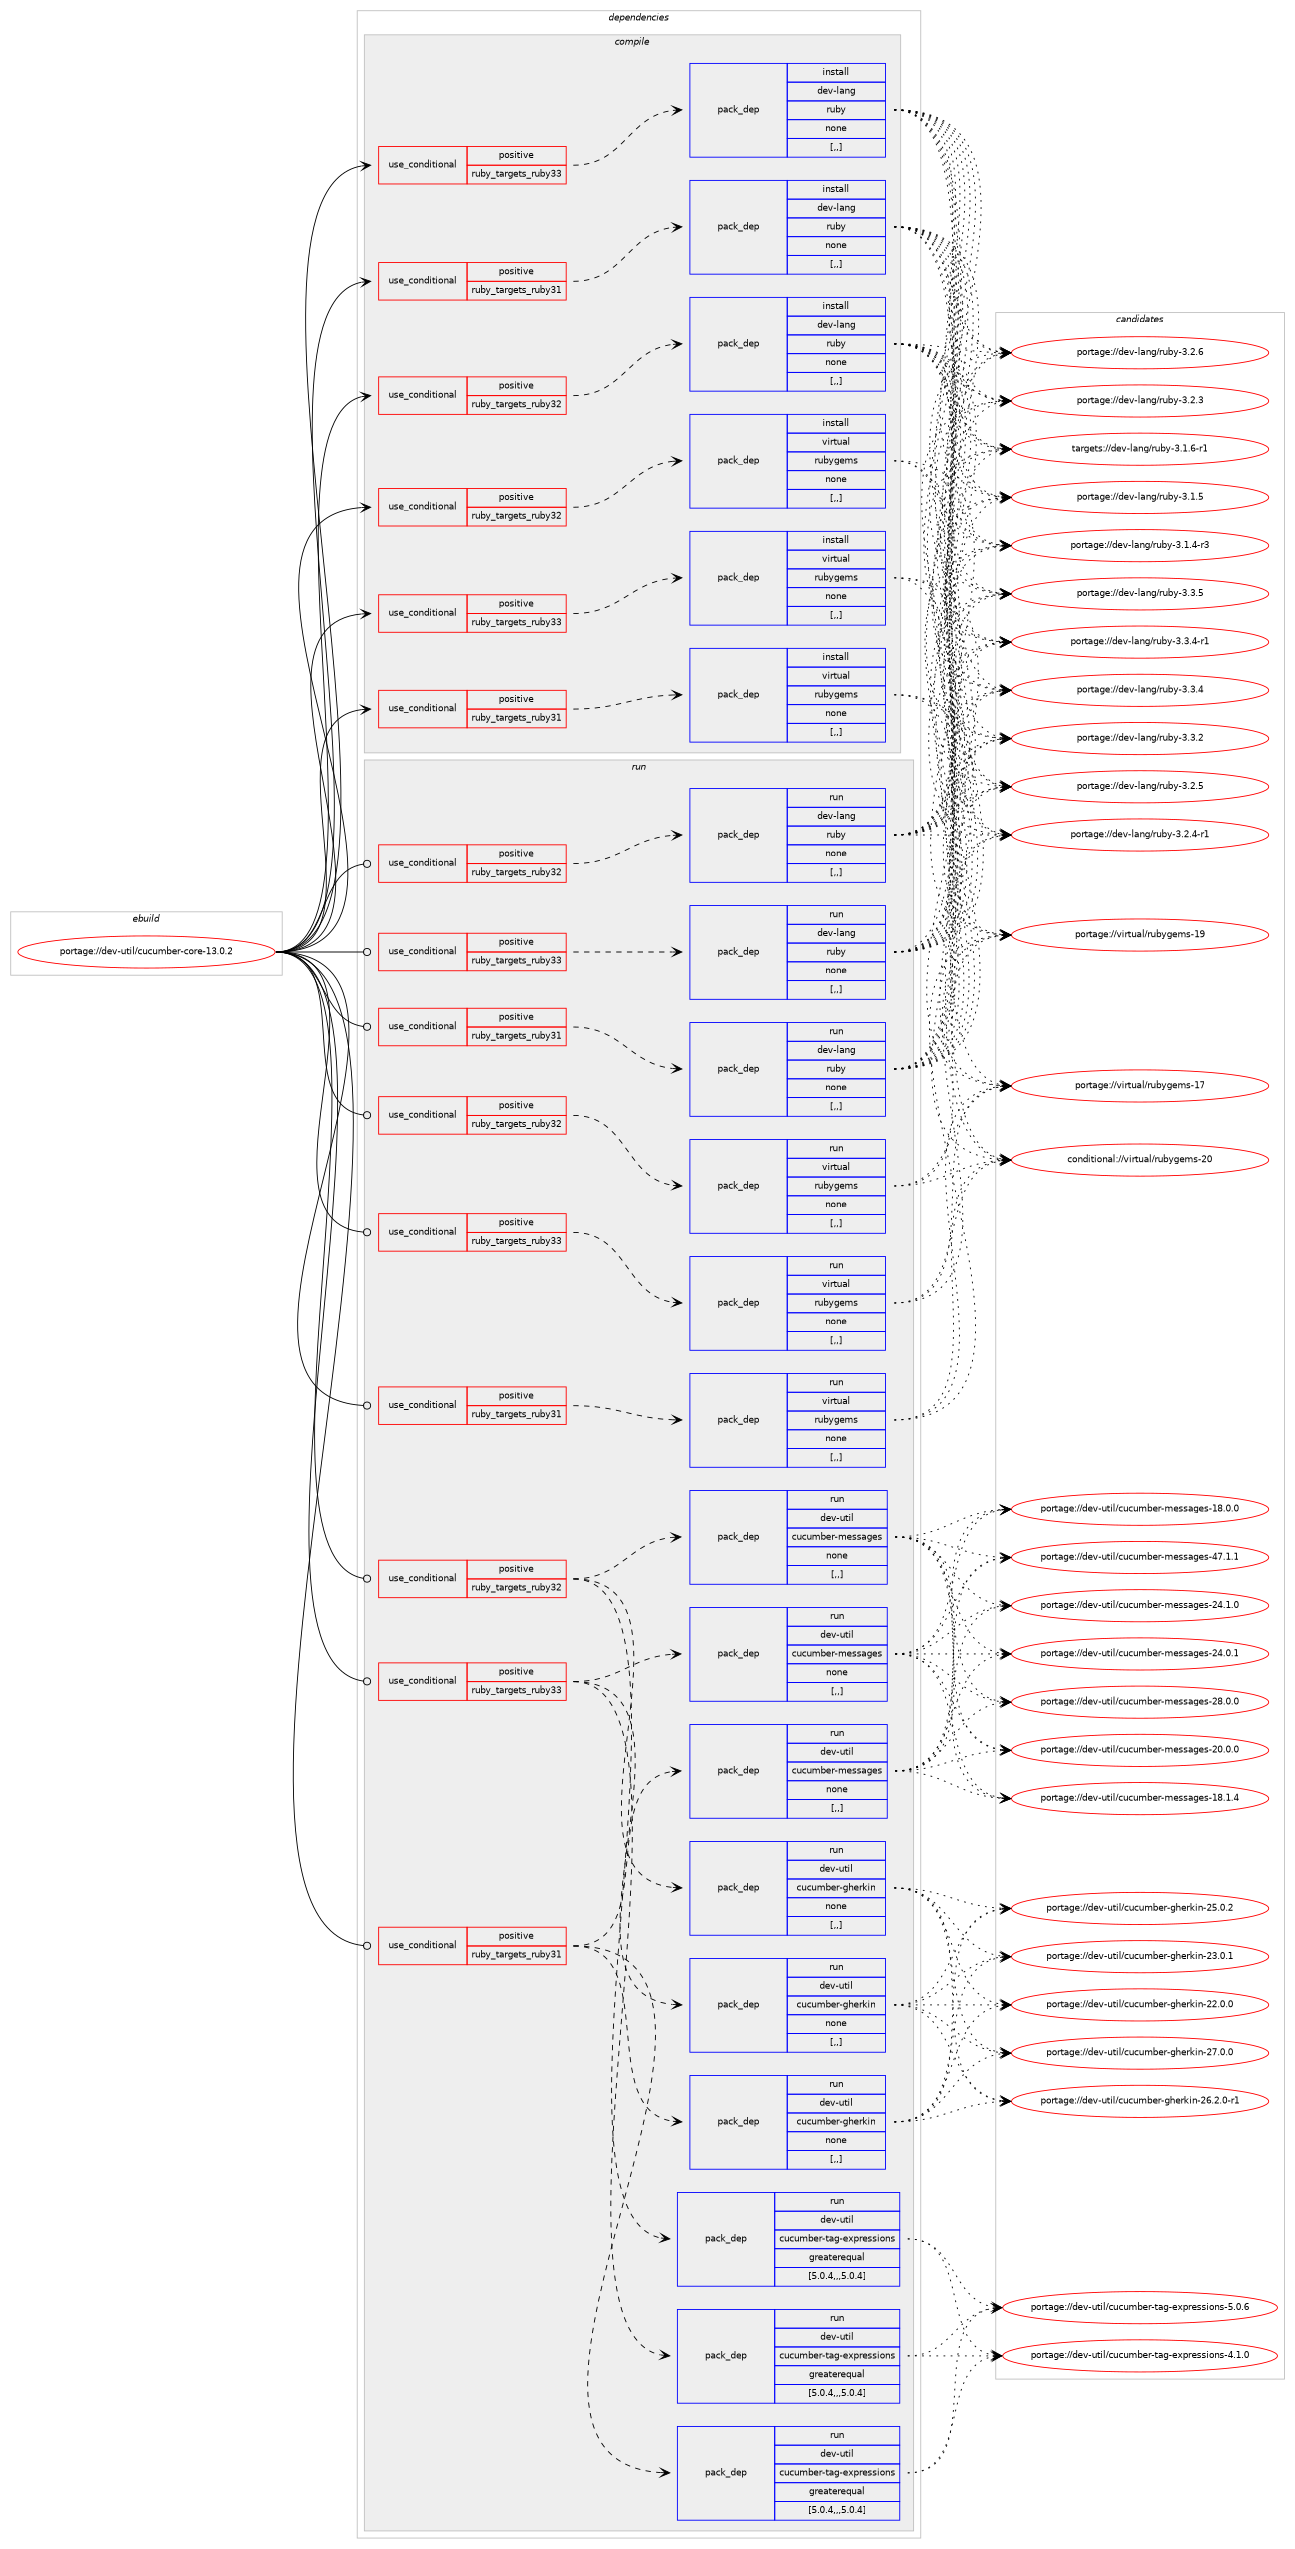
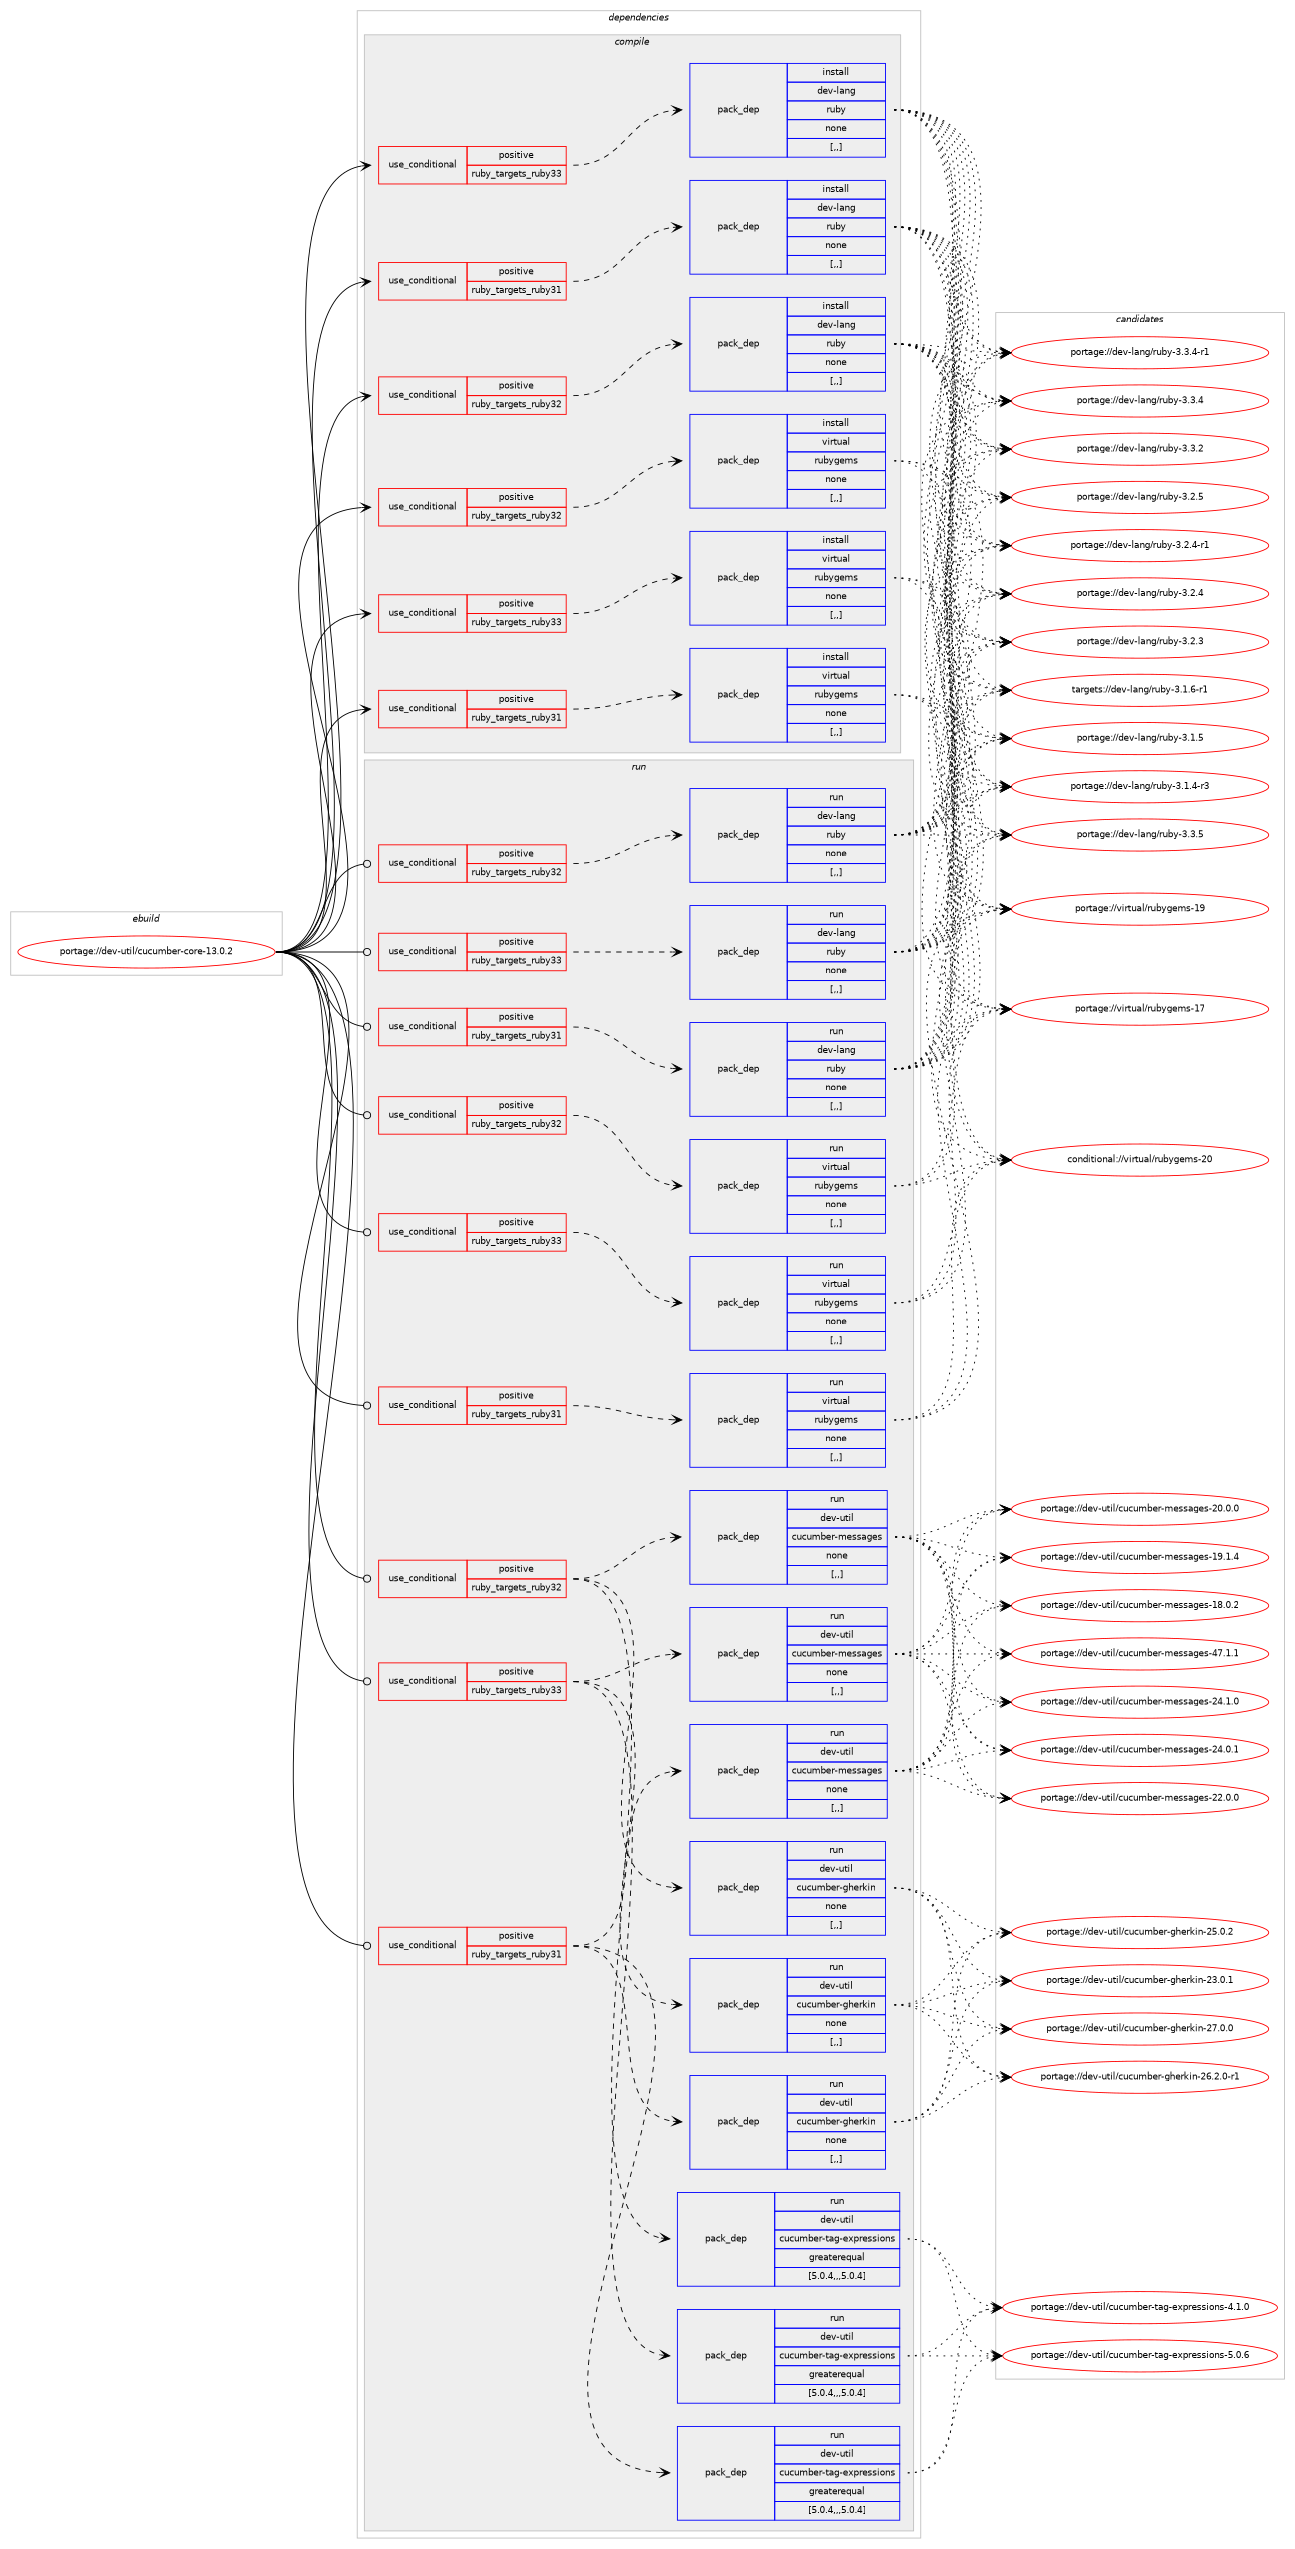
node "portage://dev-lang/ruby-3.2.6": label "portage://dev-lang/ruby-3.2.6" -> "portage://dev-lang/ruby-3.2.4"
node "portage://dev-util/cucumber-messages-18.0.0": label "portage://dev-util/cucumber-messages-18.0.0" -> "portage://dev-util/cucumber-messages-18.0.2"
node "portage://dev-util/cucumber-messages-28.0.0": label "portage://dev-util/cucumber-messages-28.0.0" -> "portage://dev-util/cucumber-messages-22.0.0"
node "portage://dev-util/cucumber-messages-18.1.4": label "portage://dev-util/cucumber-messages-18.1.4" -> "portage://dev-util/cucumber-messages-19.1.4"
node "portage://dev-util/cucumber-gherkin-22.0.0": removed
